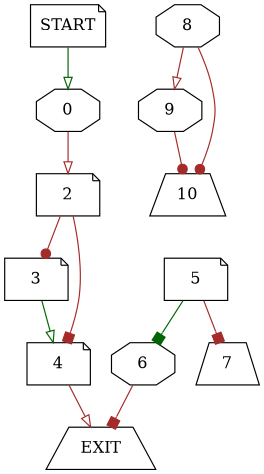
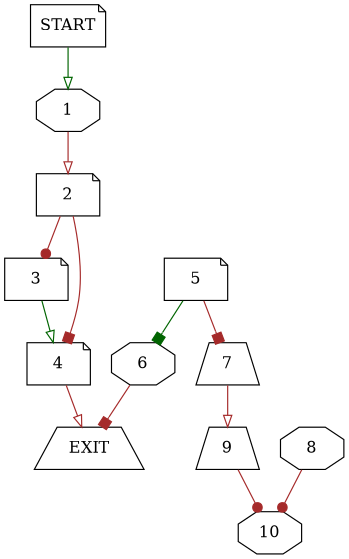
edge "8" -> "9": now "7" -> "9"
node "0": label "0" -> "1"
node "9": shape octagon -> trapezium
node "10": shape trapezium -> octagon
